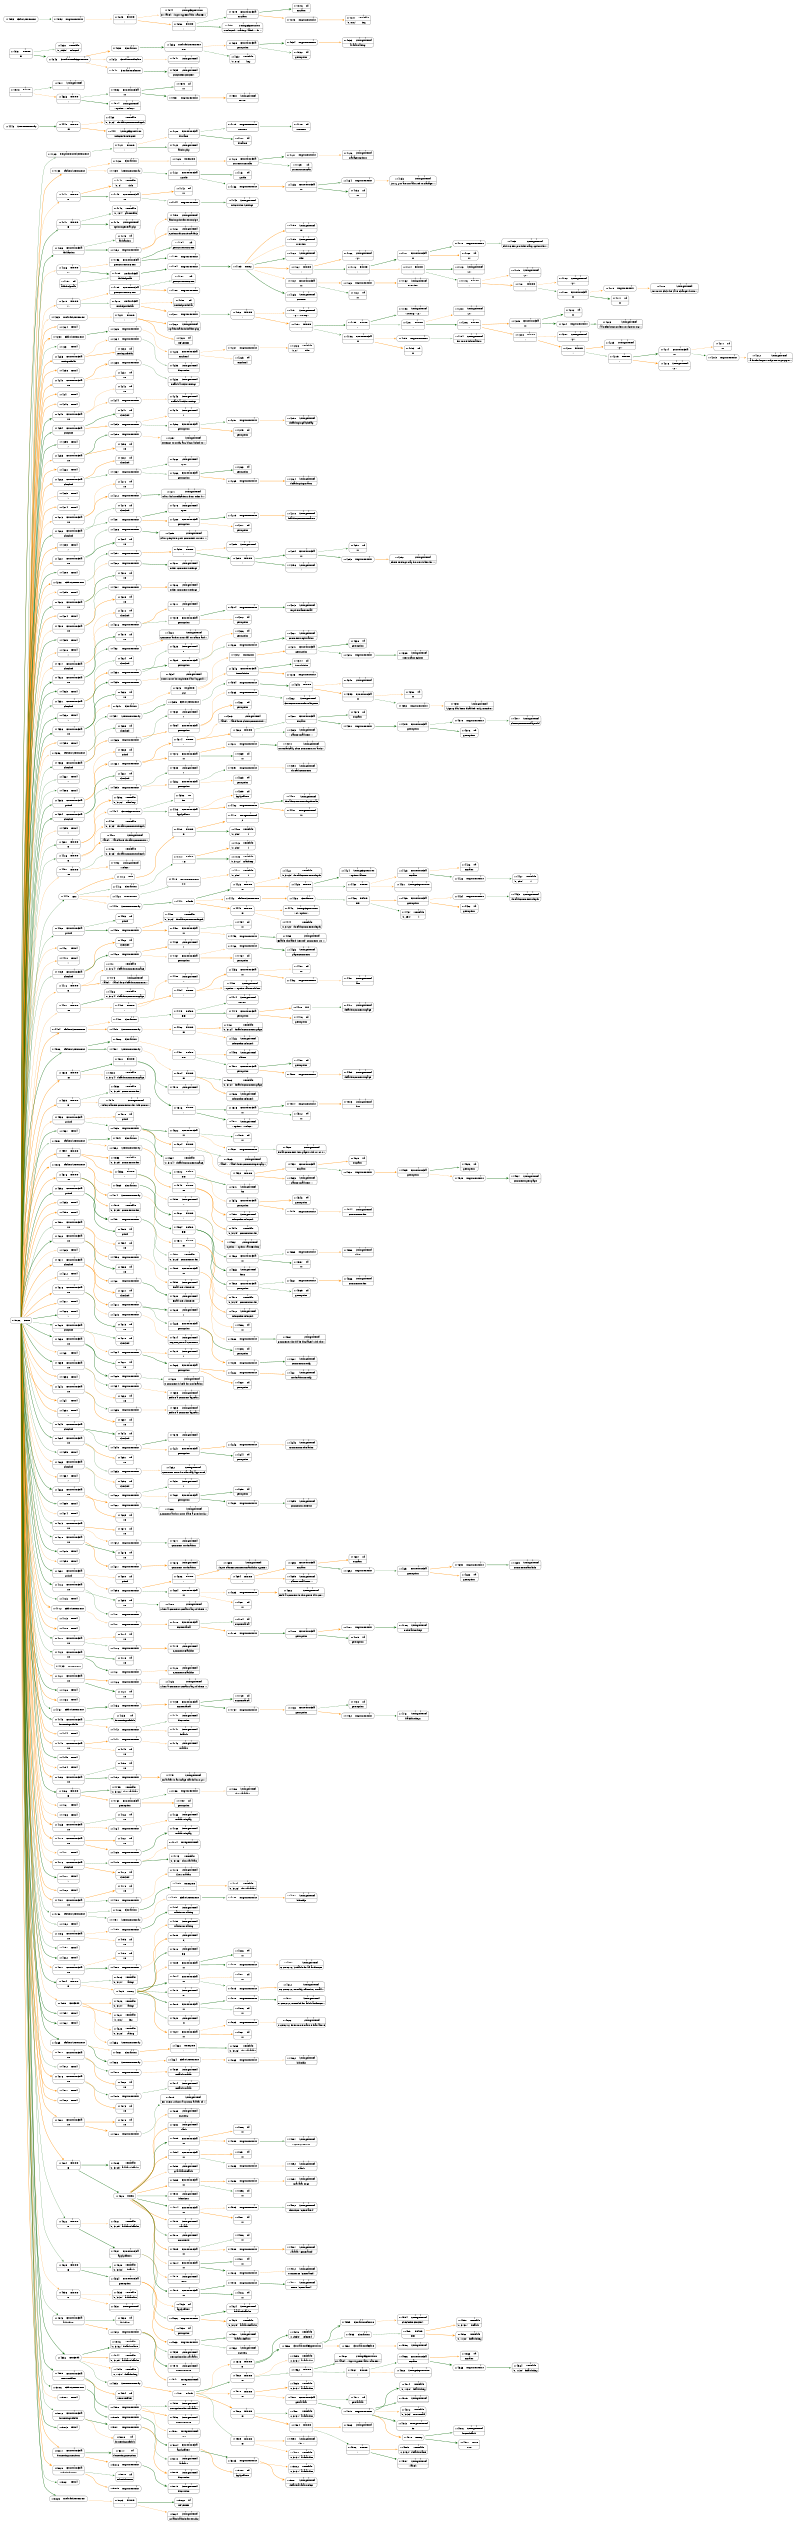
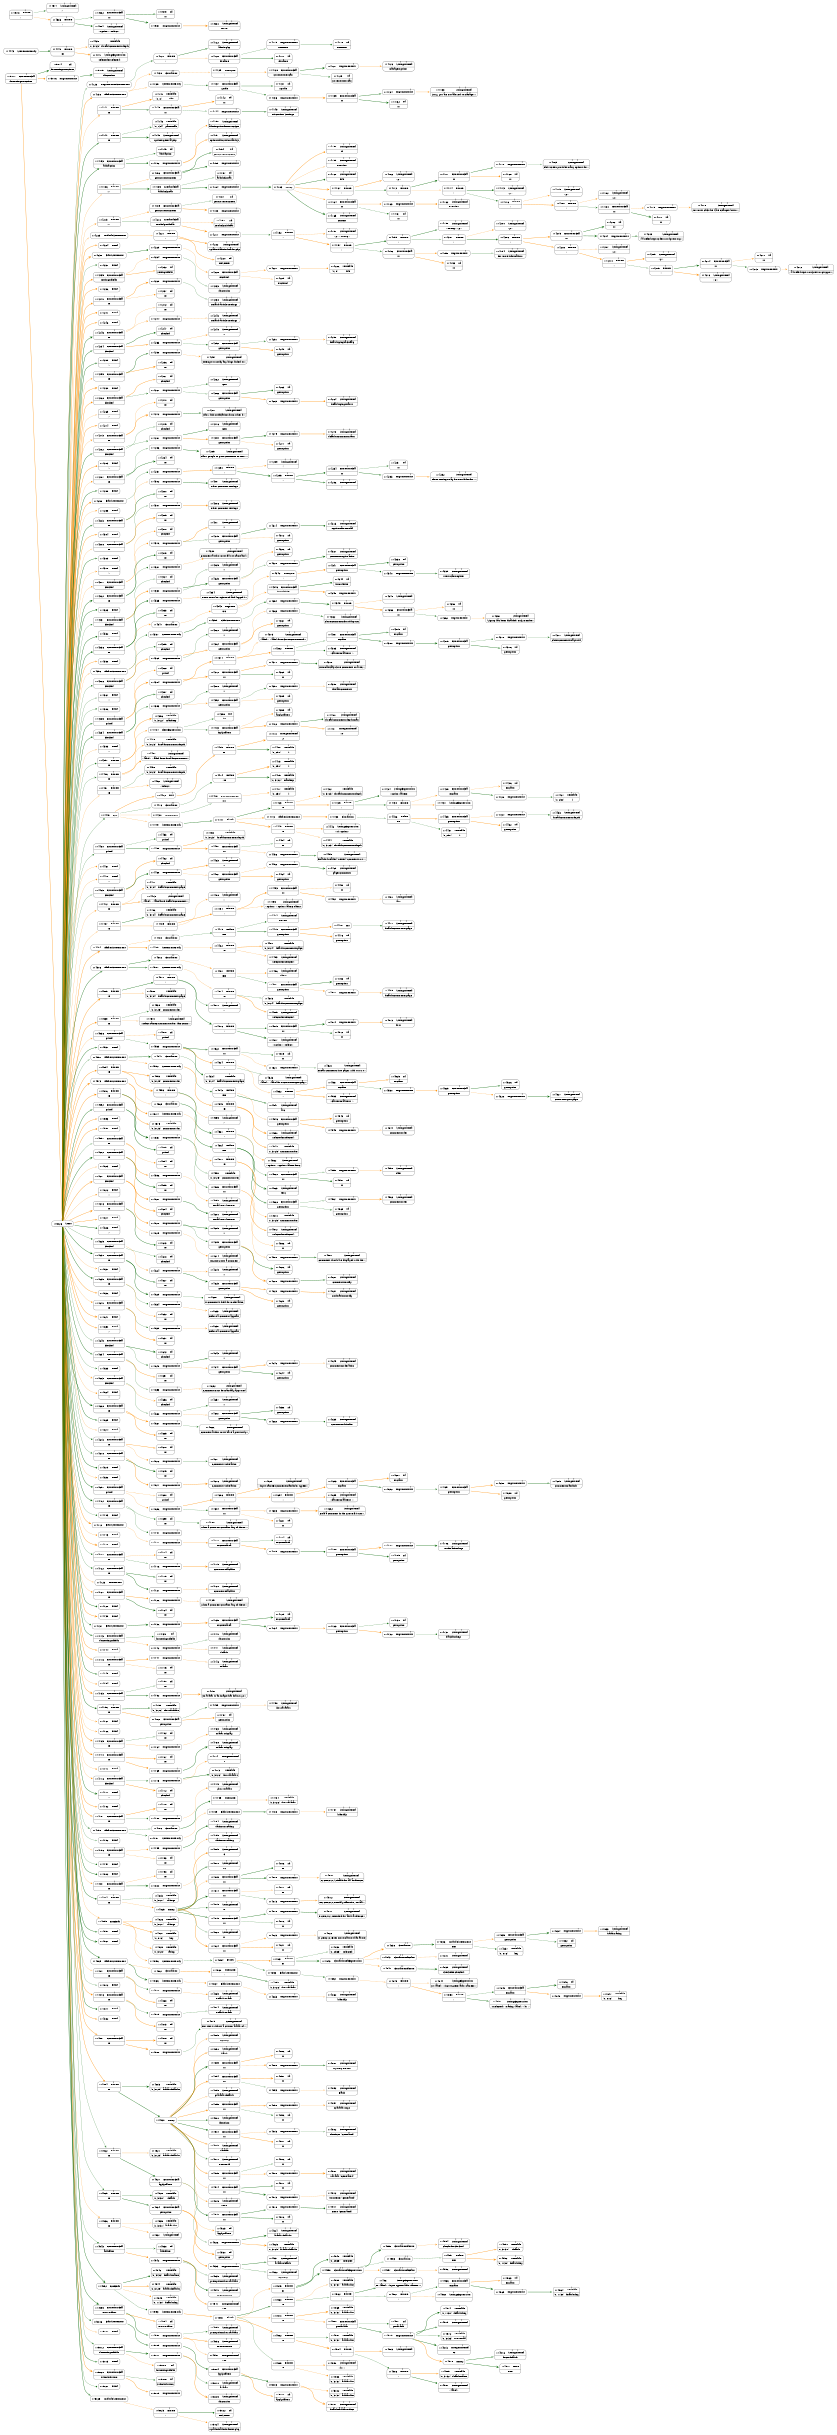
edge "174157" -> "174185": reversed
edge "174501" -> "174500": style bold -> solid
edge "174608" -> "174607": arrowhead dot -> onormal
edge "175026" -> "174877": color darkorange -> darkgreen
edge "175026" -> "175017": reversed
node "174854": added
edge "174979" -> "174972": color darkorange -> darkgreen
